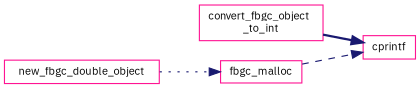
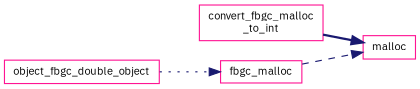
node "convert_fbgc_object _to_int": label "convert_fbgc_object _to_int" -> "convert_fbgc_malloc _to_int"
node "cprintf": label "cprintf" -> "malloc"
node "new_fbgc_double_object": label "new_fbgc_double_object" -> "object_fbgc_double_object"
